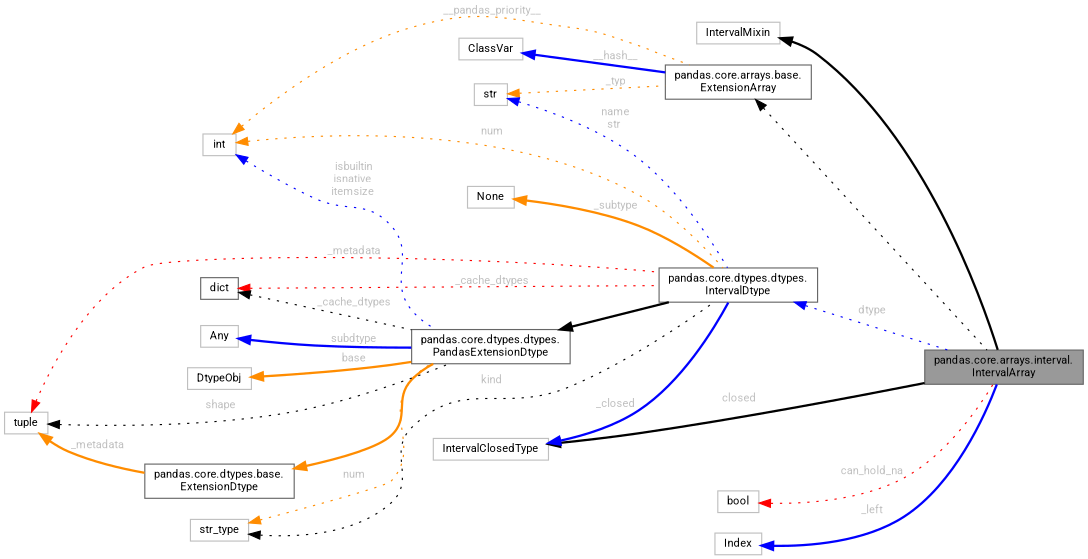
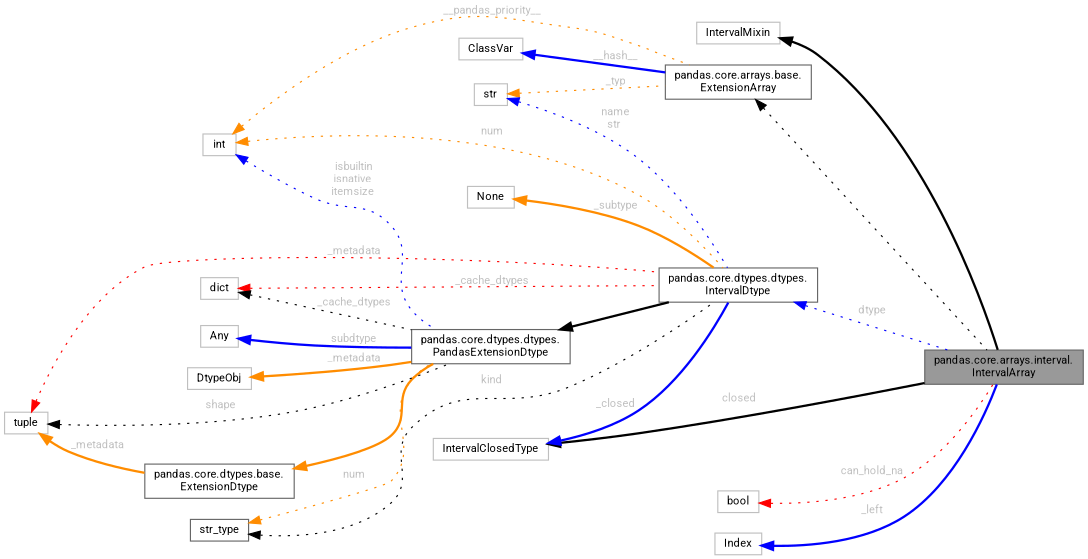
node "dict": color gray40 -> grey75
edge "pandas.core.dtypes.dtypes. PandasExtensionDtype" -> "DtypeObj": label " base" -> " _metadata"
node "str_type": color grey75 -> gray40
